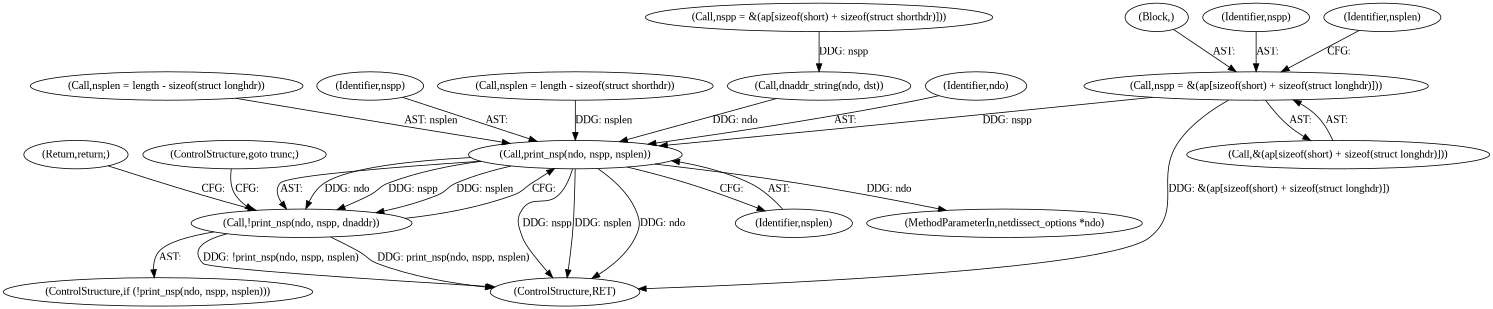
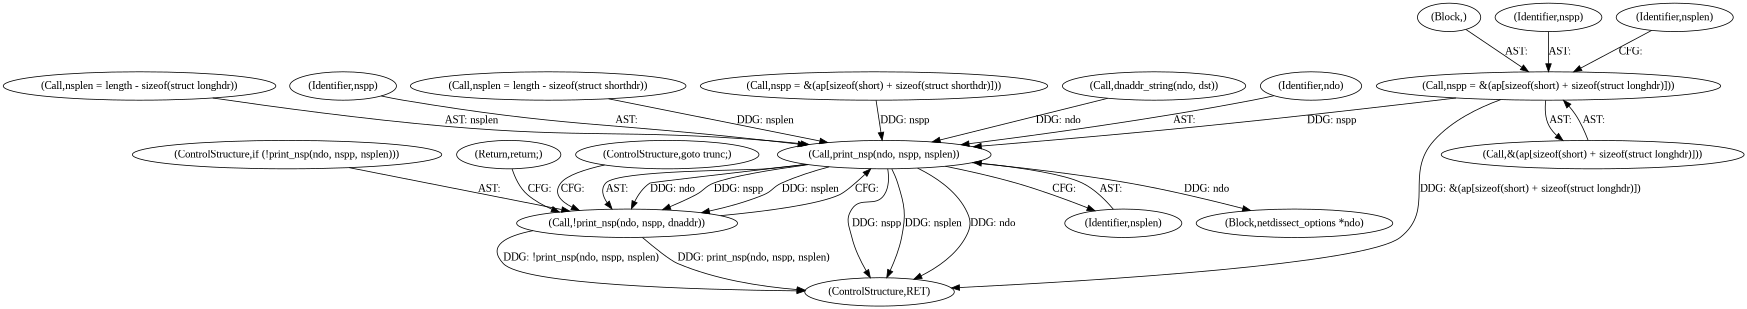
edge "(Call,nspp = &(ap[sizeof(short) + sizeof(struct shorthdr)]))" -> "(Call,dnaddr_string(ndo, dst))": now "(Call,nspp = &(ap[sizeof(short) + sizeof(struct shorthdr)]))" -> "(Call,print_nsp(ndo, nspp, nsplen))"
node "(MethodParameterIn,netdissect_options *ndo)": label "(MethodParameterIn,netdissect_options *ndo)" -> "(Block,netdissect_options *ndo)"
edge "(Call,!print_nsp(ndo, nspp, dnaddr))" -> "(ControlStructure,if (!print_nsp(ndo, nspp, nsplen)))": reversed
